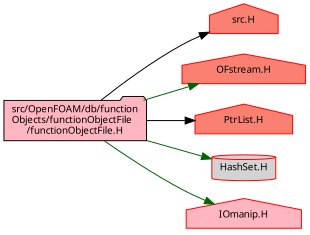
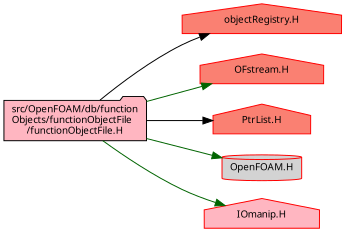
node "src.H": label "src.H" -> "objectRegistry.H"
node "HashSet.H": label "HashSet.H" -> "OpenFOAM.H"
